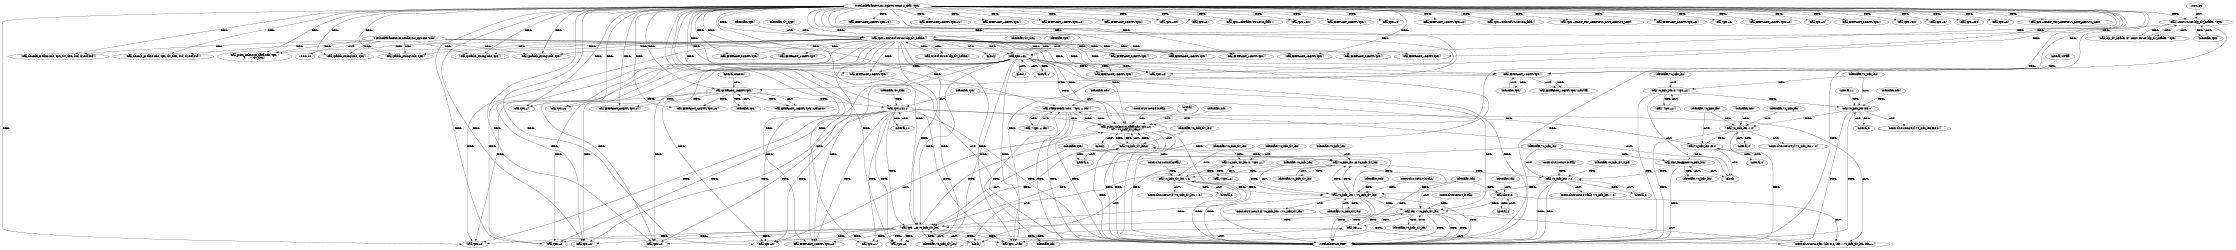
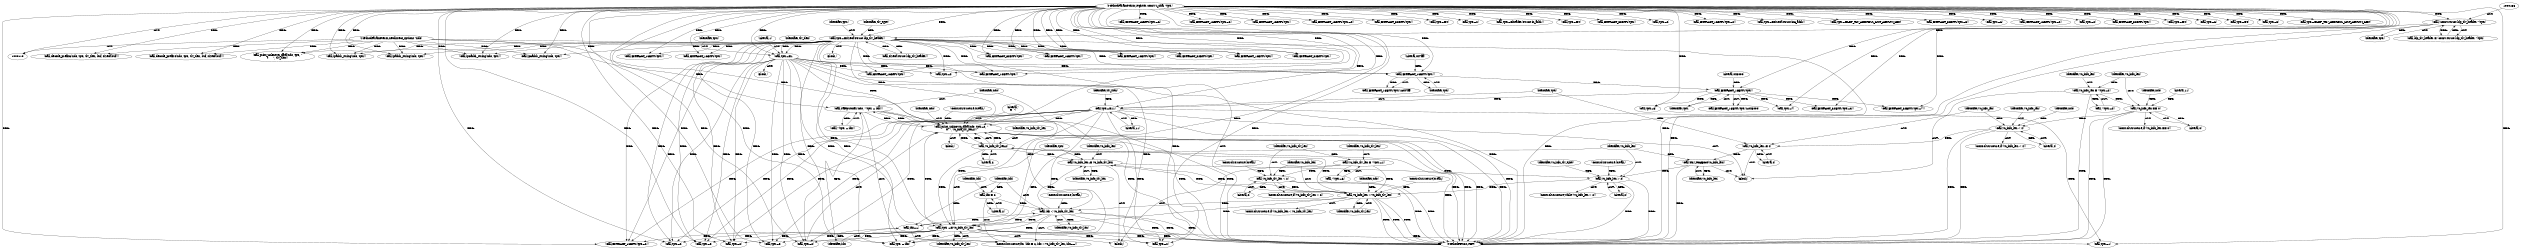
edge "(MethodParameterIn,register const u_char *tptr)" -> "1000113": added, label "AST:"
edge "(Call,tptr+=1)" -> "(Literal,1)": removed, label "CFG:"
